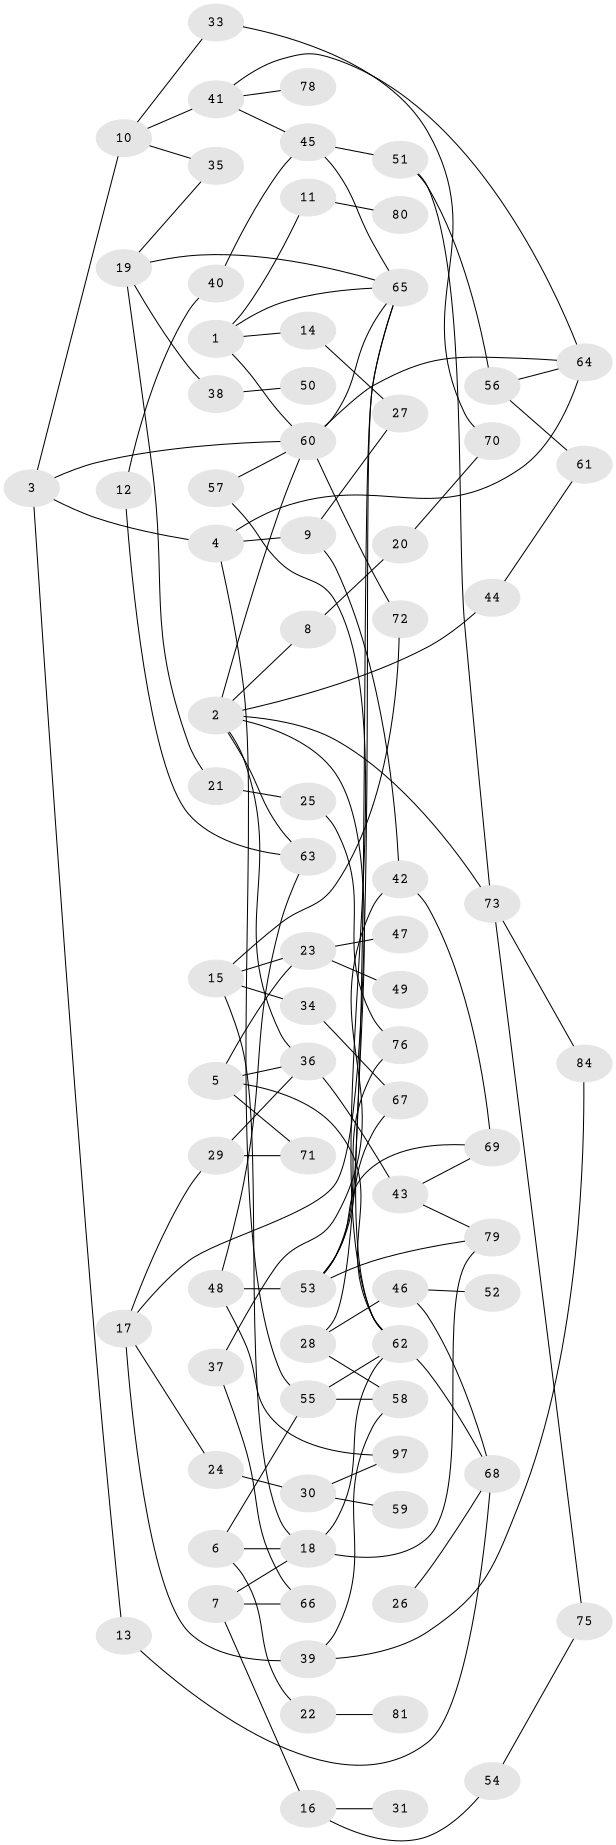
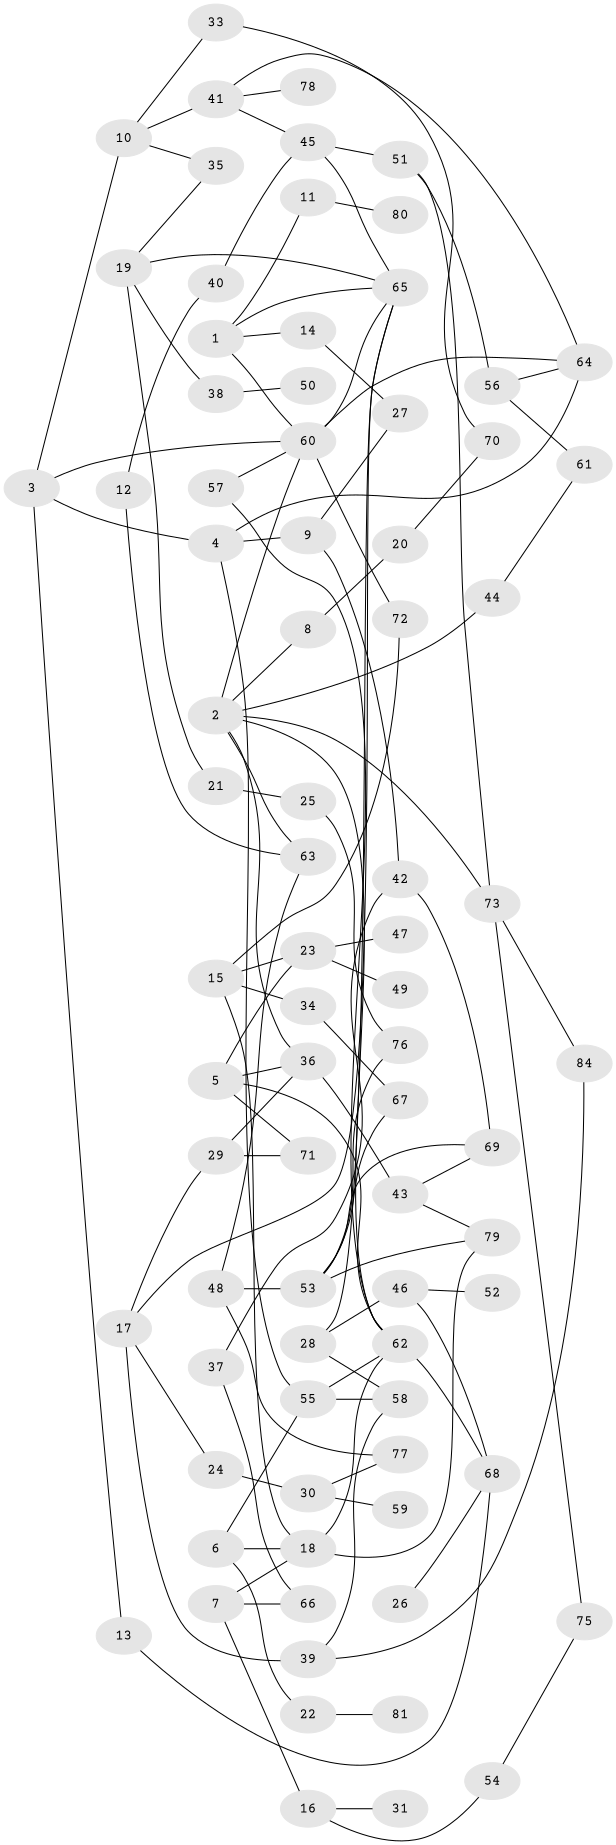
node "97": label "97" -> "77"
